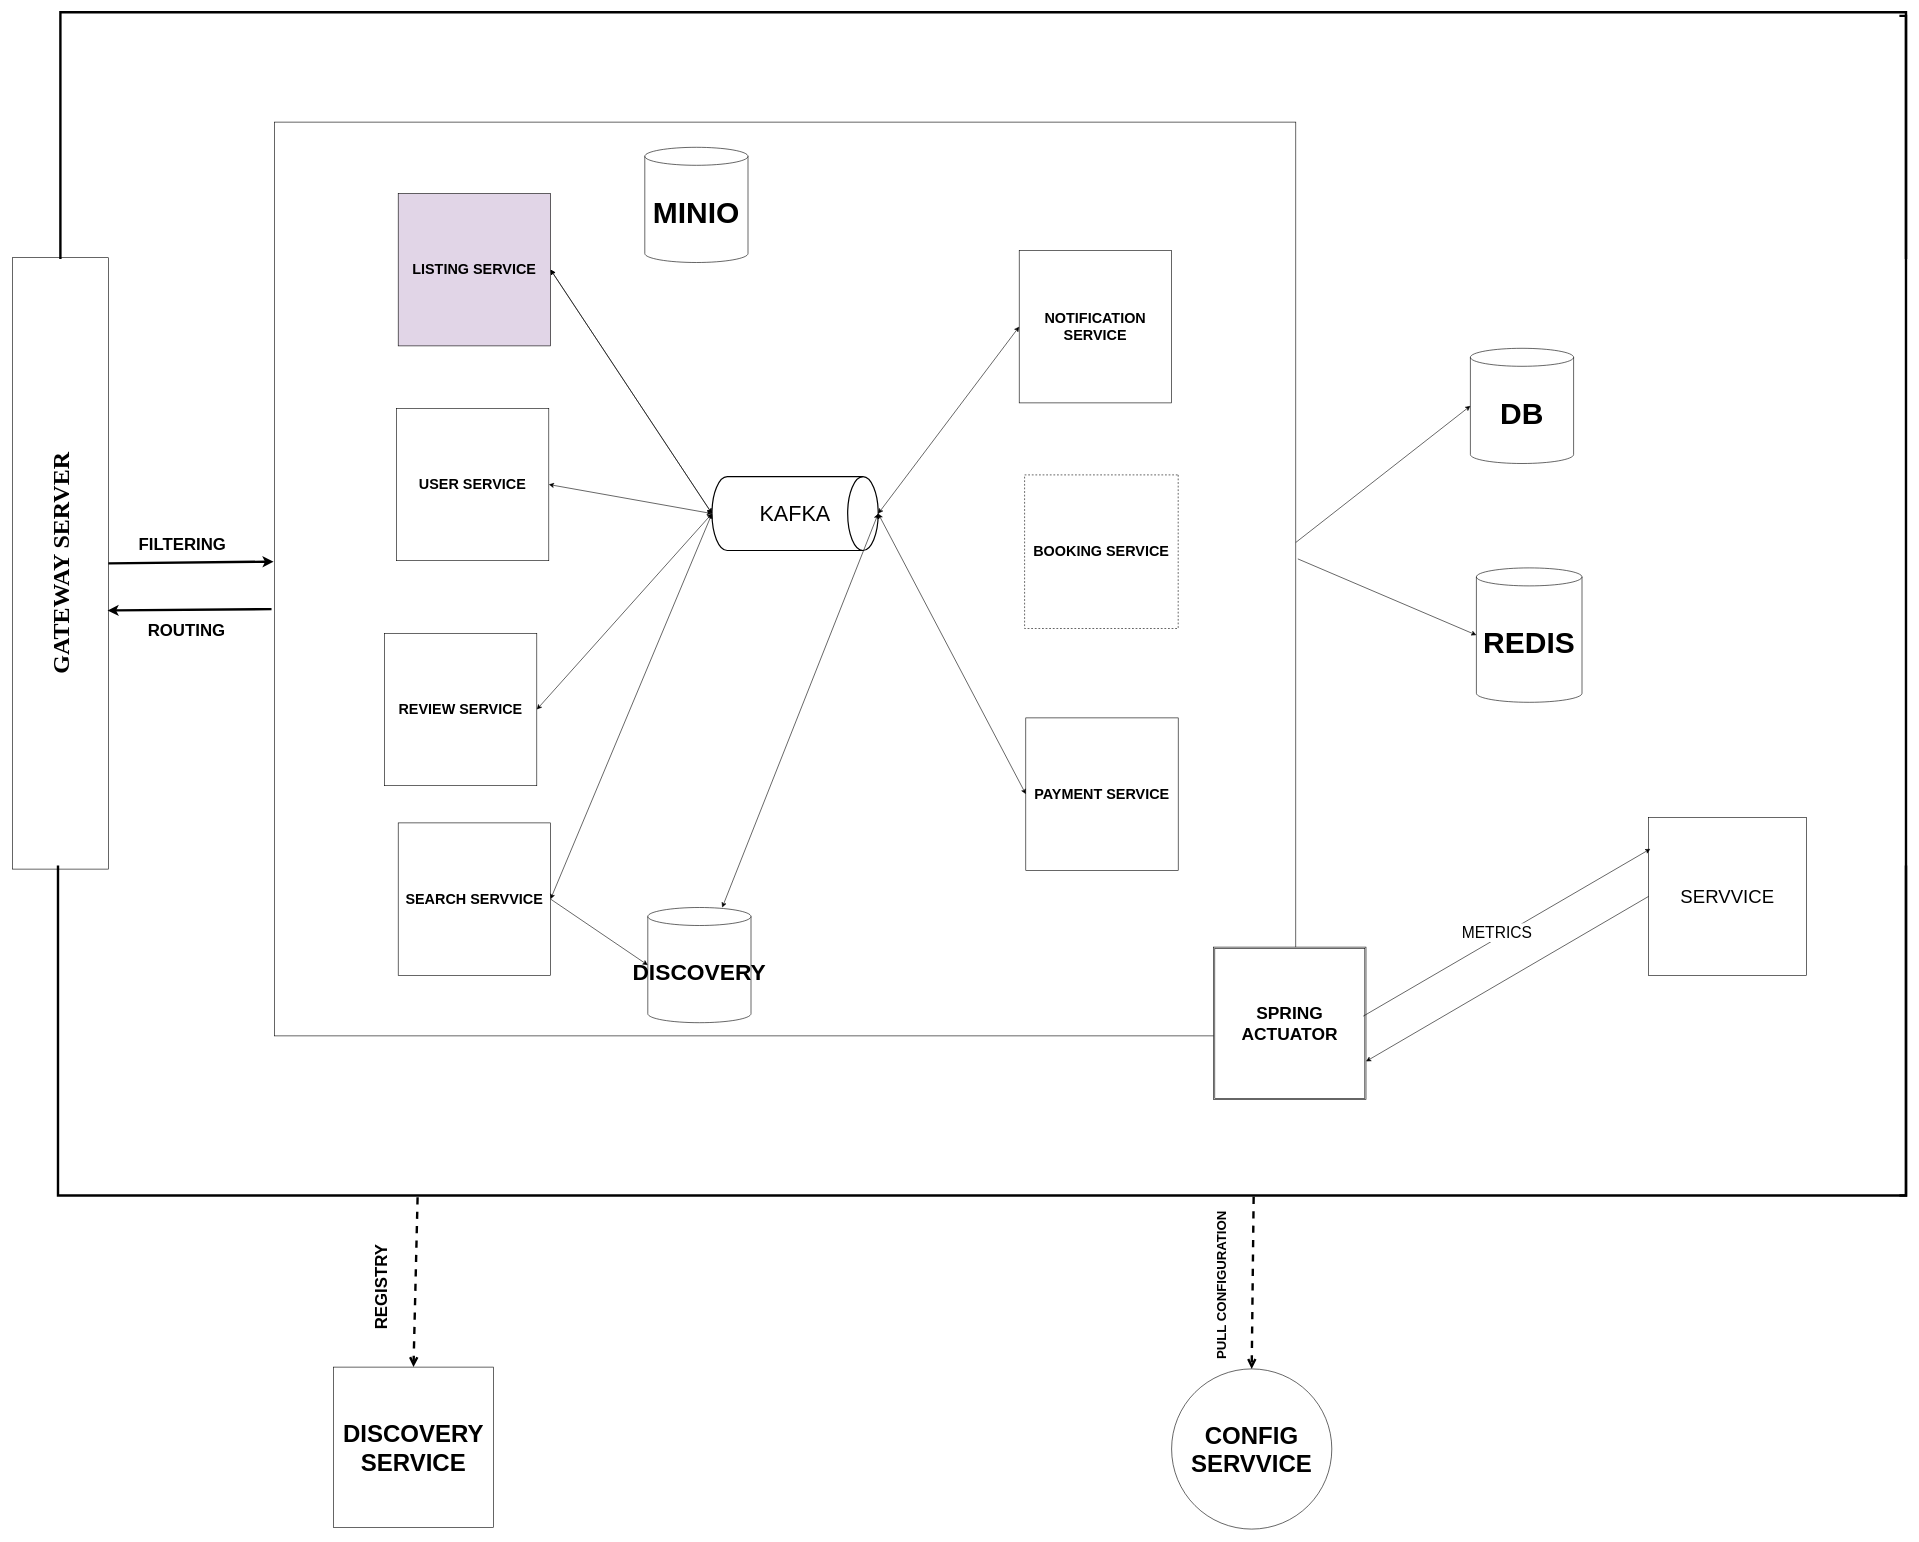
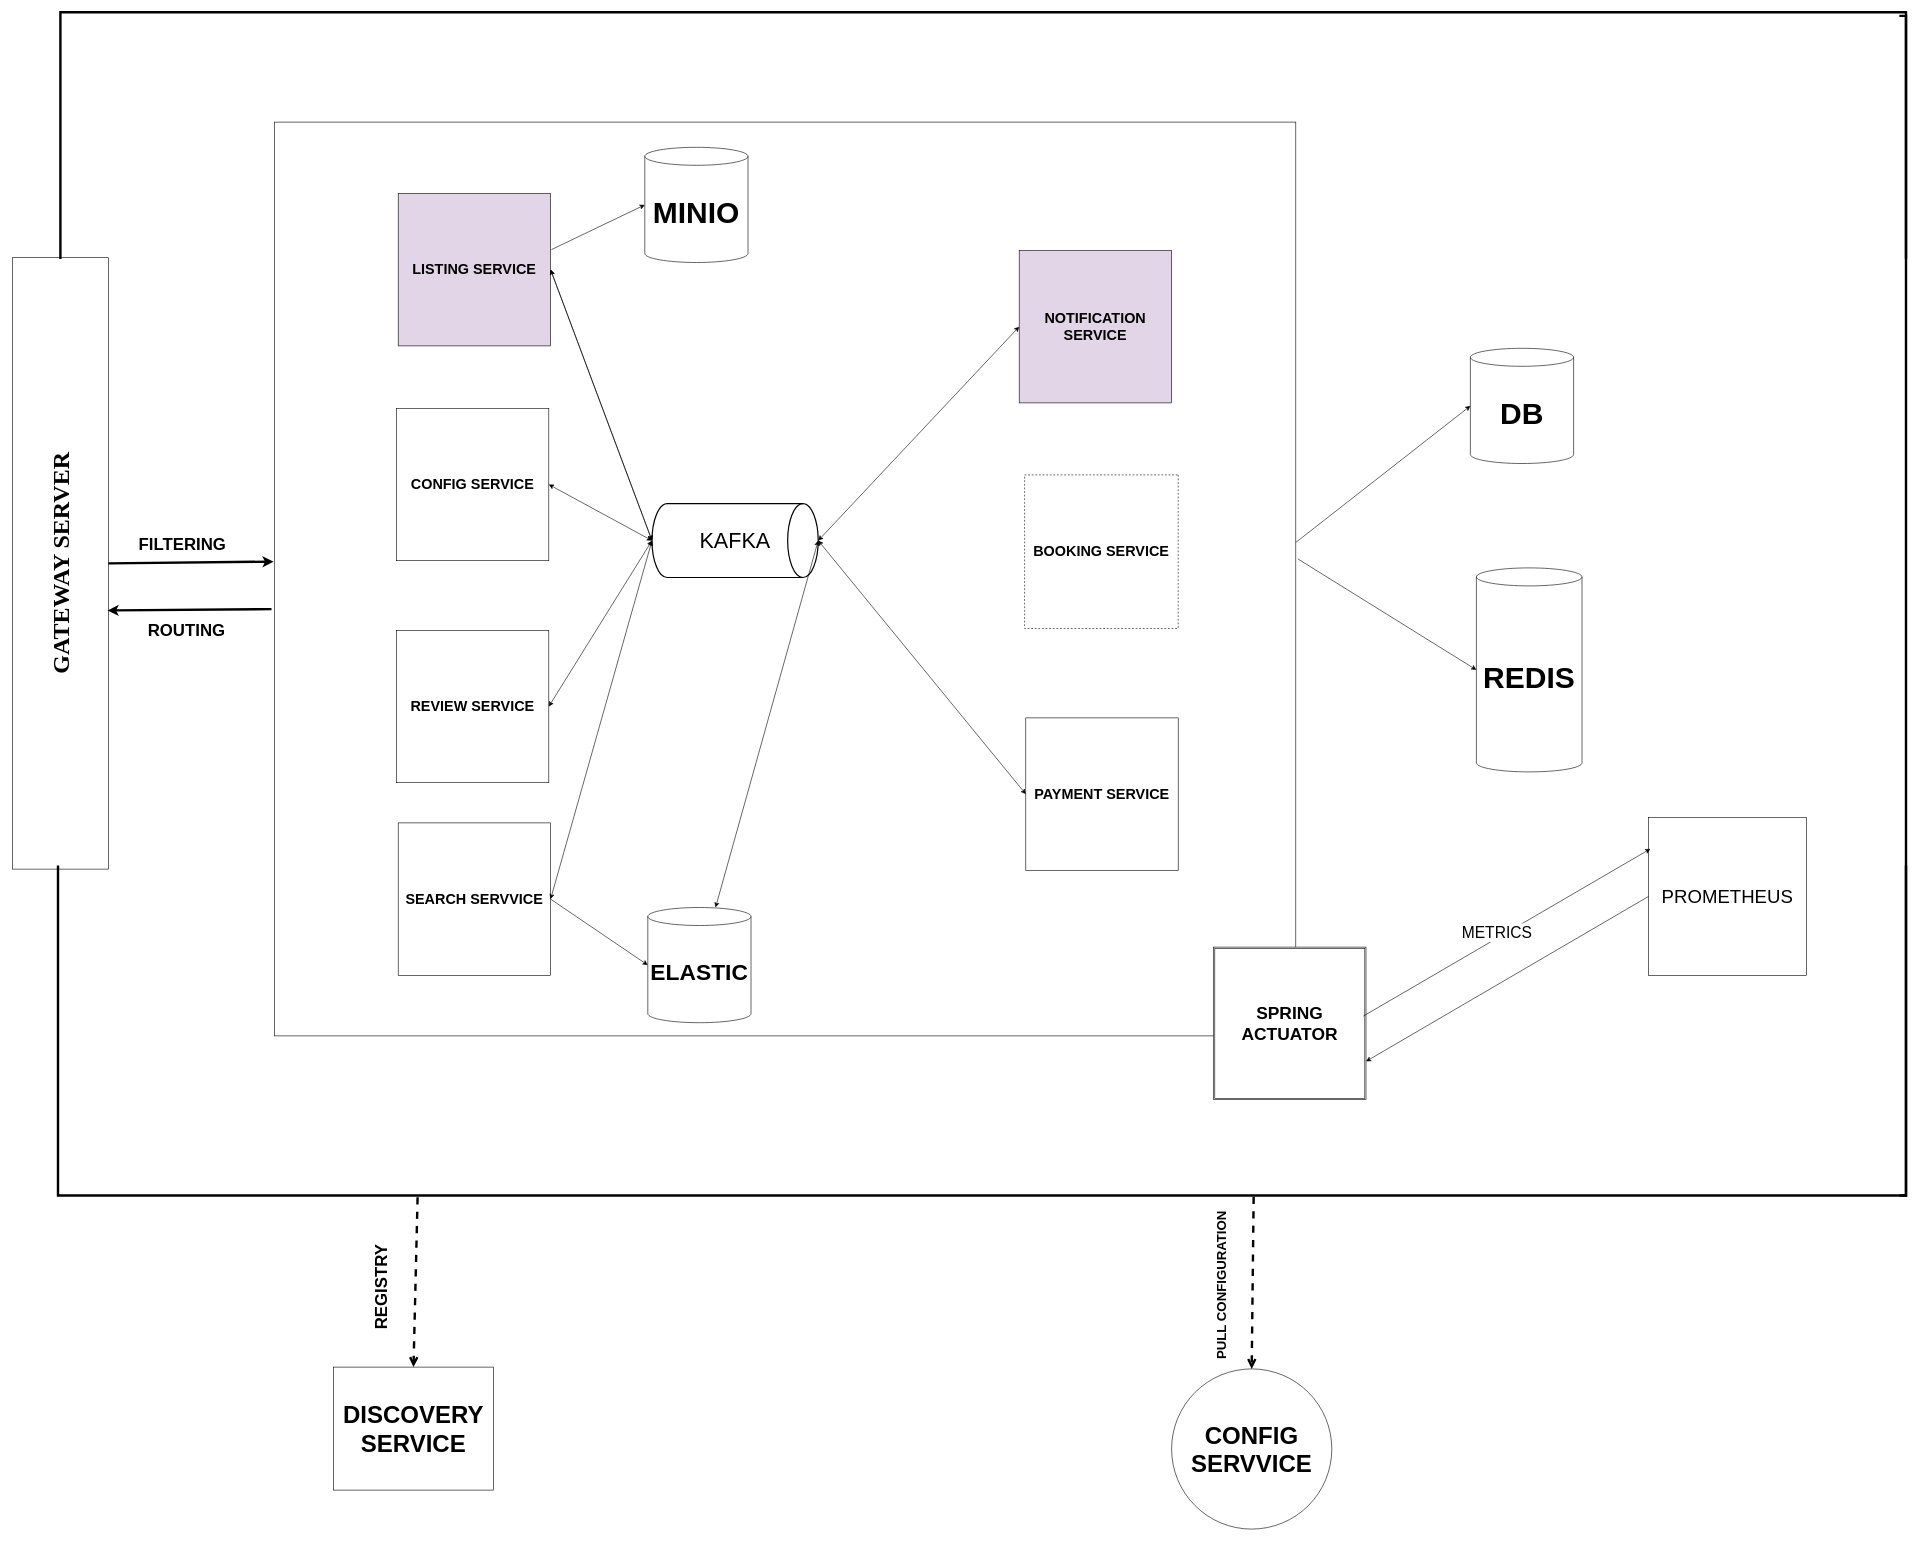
edge "LISTING SERVICE" -> "MINIO": added
node "NOTIFICATION SERVICE": fillcolor #ffffff -> #e1d5e7
node "USER SERVICE": label "USER SERVICE" -> "CONFIG SERVICE"
node "KAFKA": moved (795, 514) -> (735, 541)
node "REDIS": size 106x134 -> 106x204
node "REVIEW SERVICE": moved (461, 710) -> (473, 707)
node "SERVVICE": label "SERVVICE" -> "PROMETHEUS"
node "DISCOVERY": label "DISCOVERY" -> "ELASTIC"
node "DISCOVERY SERVICE": size 160x160 -> 160x123
